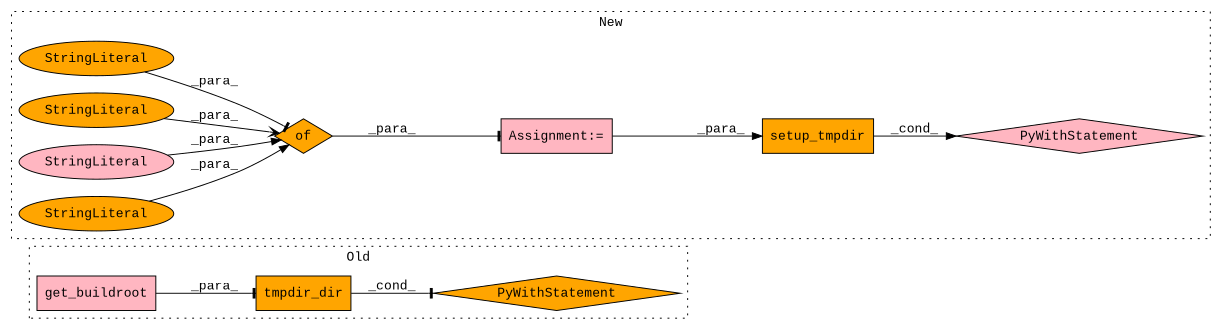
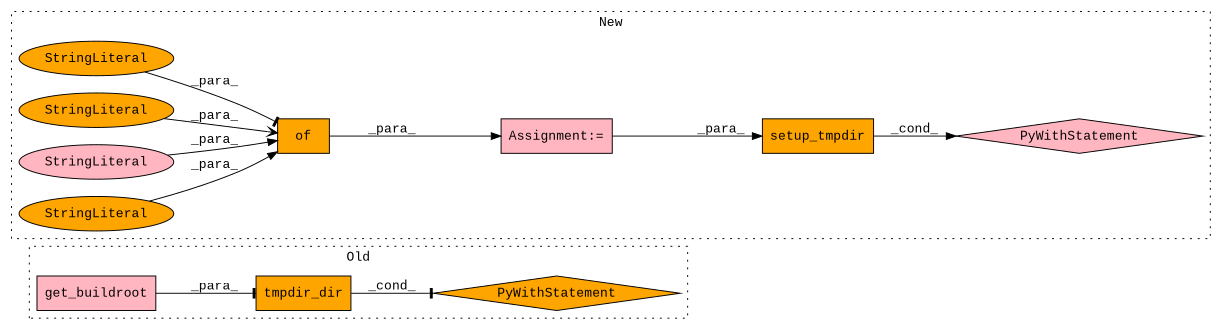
node "of": shape diamond -> box
edge "of" -> "Assignment:=": arrowhead tee -> normal
